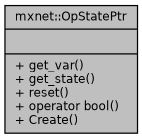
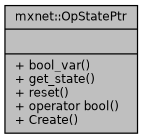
node "mxnet::OpStatePtr": text "+ get_var()" -> "+ bool_var()"
